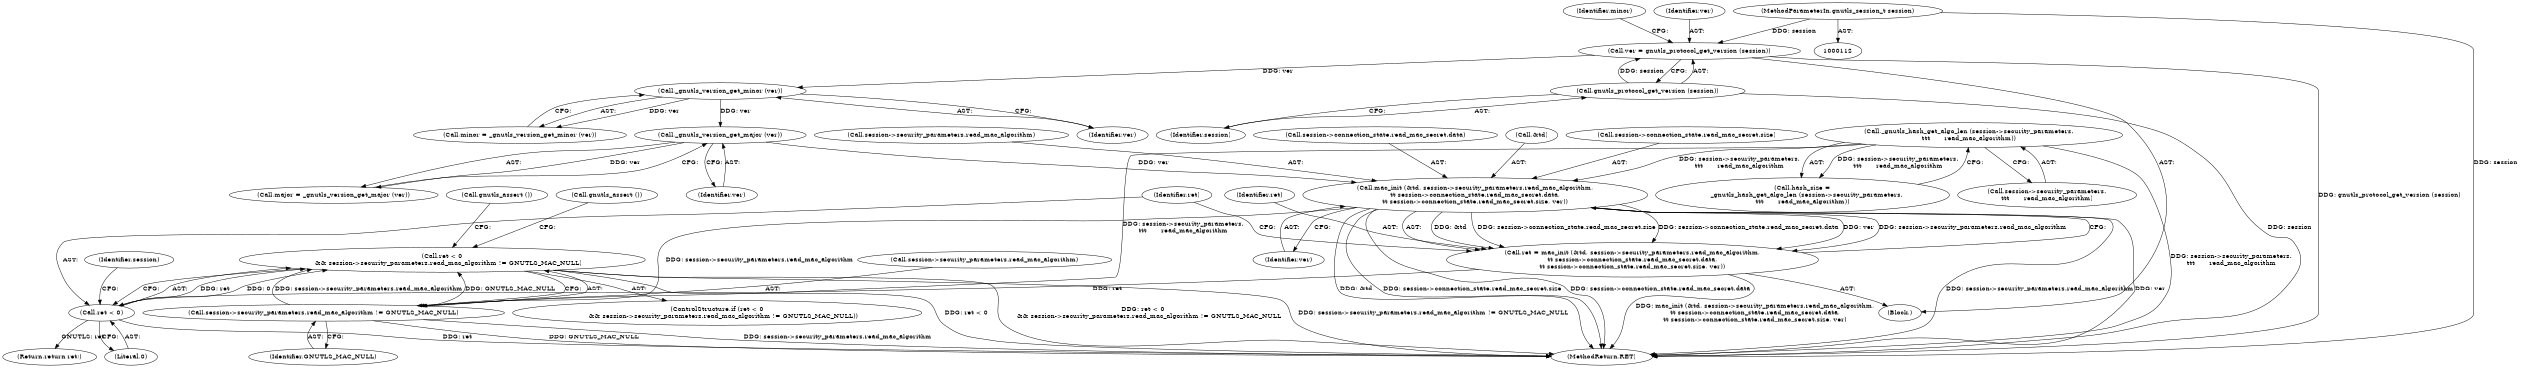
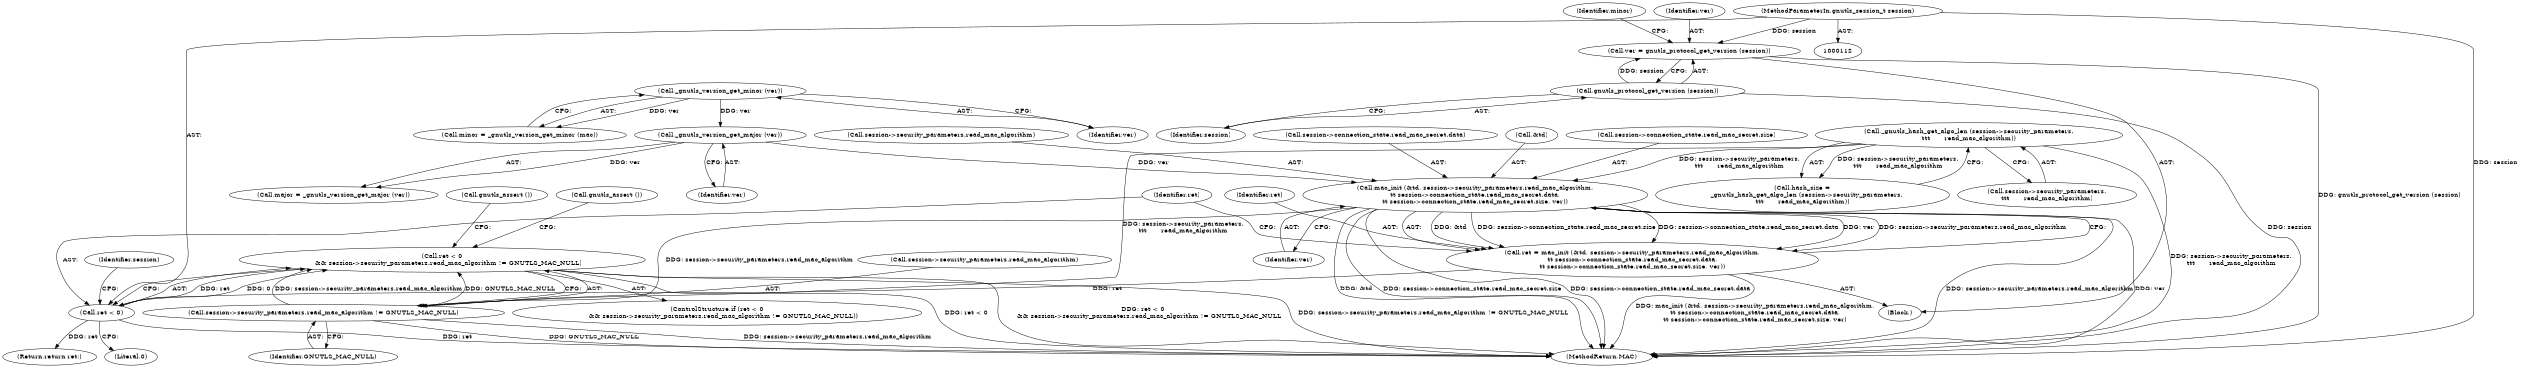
edge "(Call,ver = gnutls_protocol_get_version (session))" -> "(Call,_gnutls_version_get_minor (ver))": removed, label "DDG: ver"
node "(Call,minor = _gnutls_version_get_minor (ver))": label "(Call,minor = _gnutls_version_get_minor (ver))" -> "(Call,minor = _gnutls_version_get_minor (mac))"
edge "(Call,major = _gnutls_version_get_major (ver))" -> "(Call,_gnutls_version_get_major (ver))": removed, label "CFG:"
edge "(Literal,0)" -> "(Call,ret < 0)": now "(MethodParameterIn,gnutls_session_t session)" -> "(Call,ret < 0)"
edge "(Call,ret < 0)" -> "(Return,return ret;)": label "GNUTLS: ret" -> "DDG: ret"
node "(MethodReturn,RET)": label "(MethodReturn,RET)" -> "(MethodReturn,MAC)"
